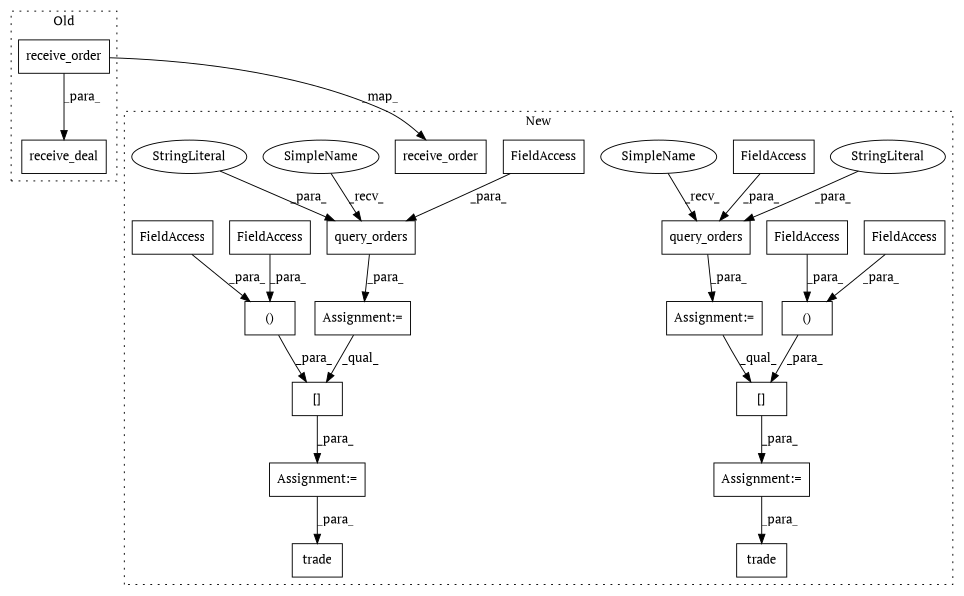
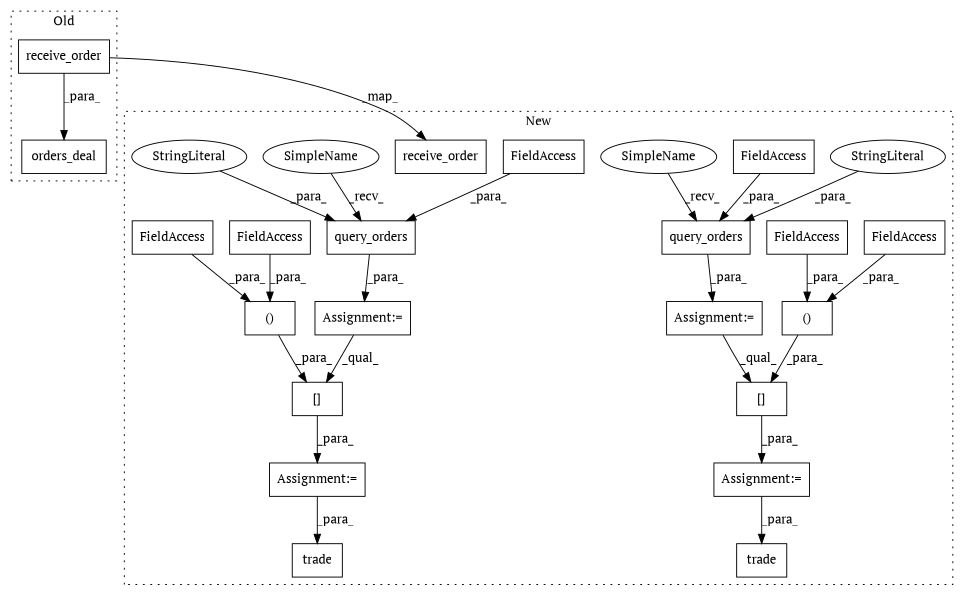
node "receive_deal": label "receive_deal" -> "orders_deal"
